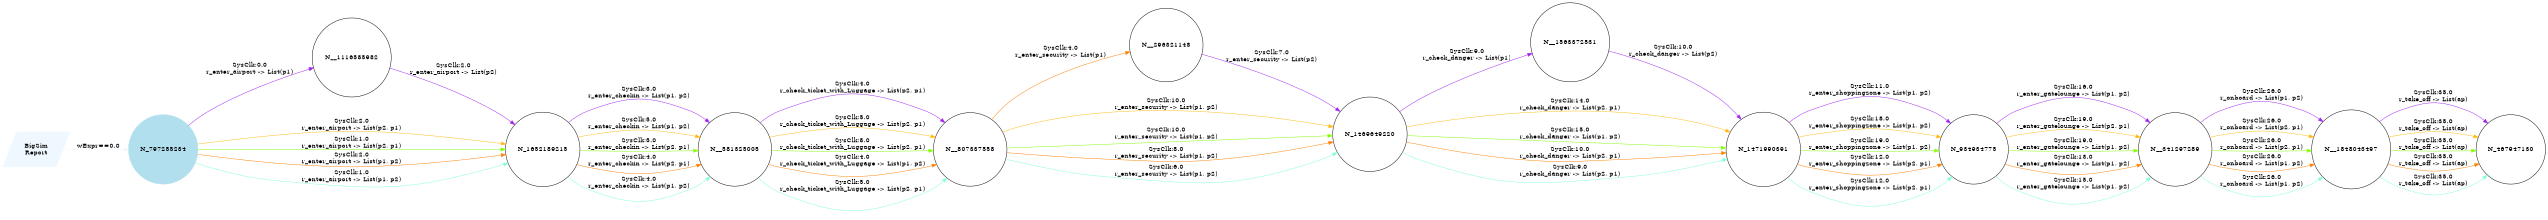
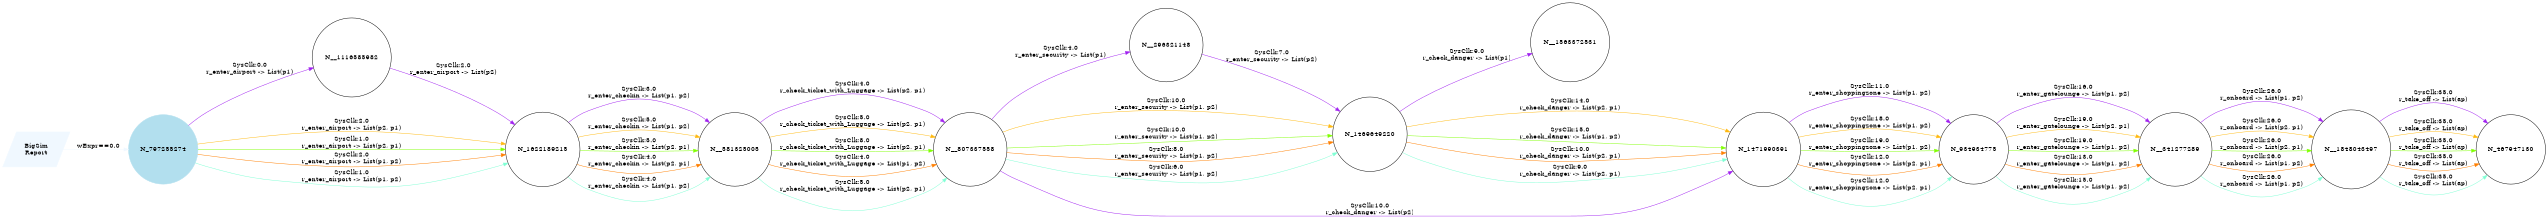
edge "N__1563372531" -> "N_1471990391": now "N__807337558" -> "N_1471990391"
edge "N__807337558" -> "N__296321148": color darkorange1 -> purple
node "N_797255234": label "N_797255234" -> "N_797255274"
node "N_1652189215": label "N_1652189215" -> "N_1622189215"
node "N__341297289": label "N__341297289" -> "N__341277289"
